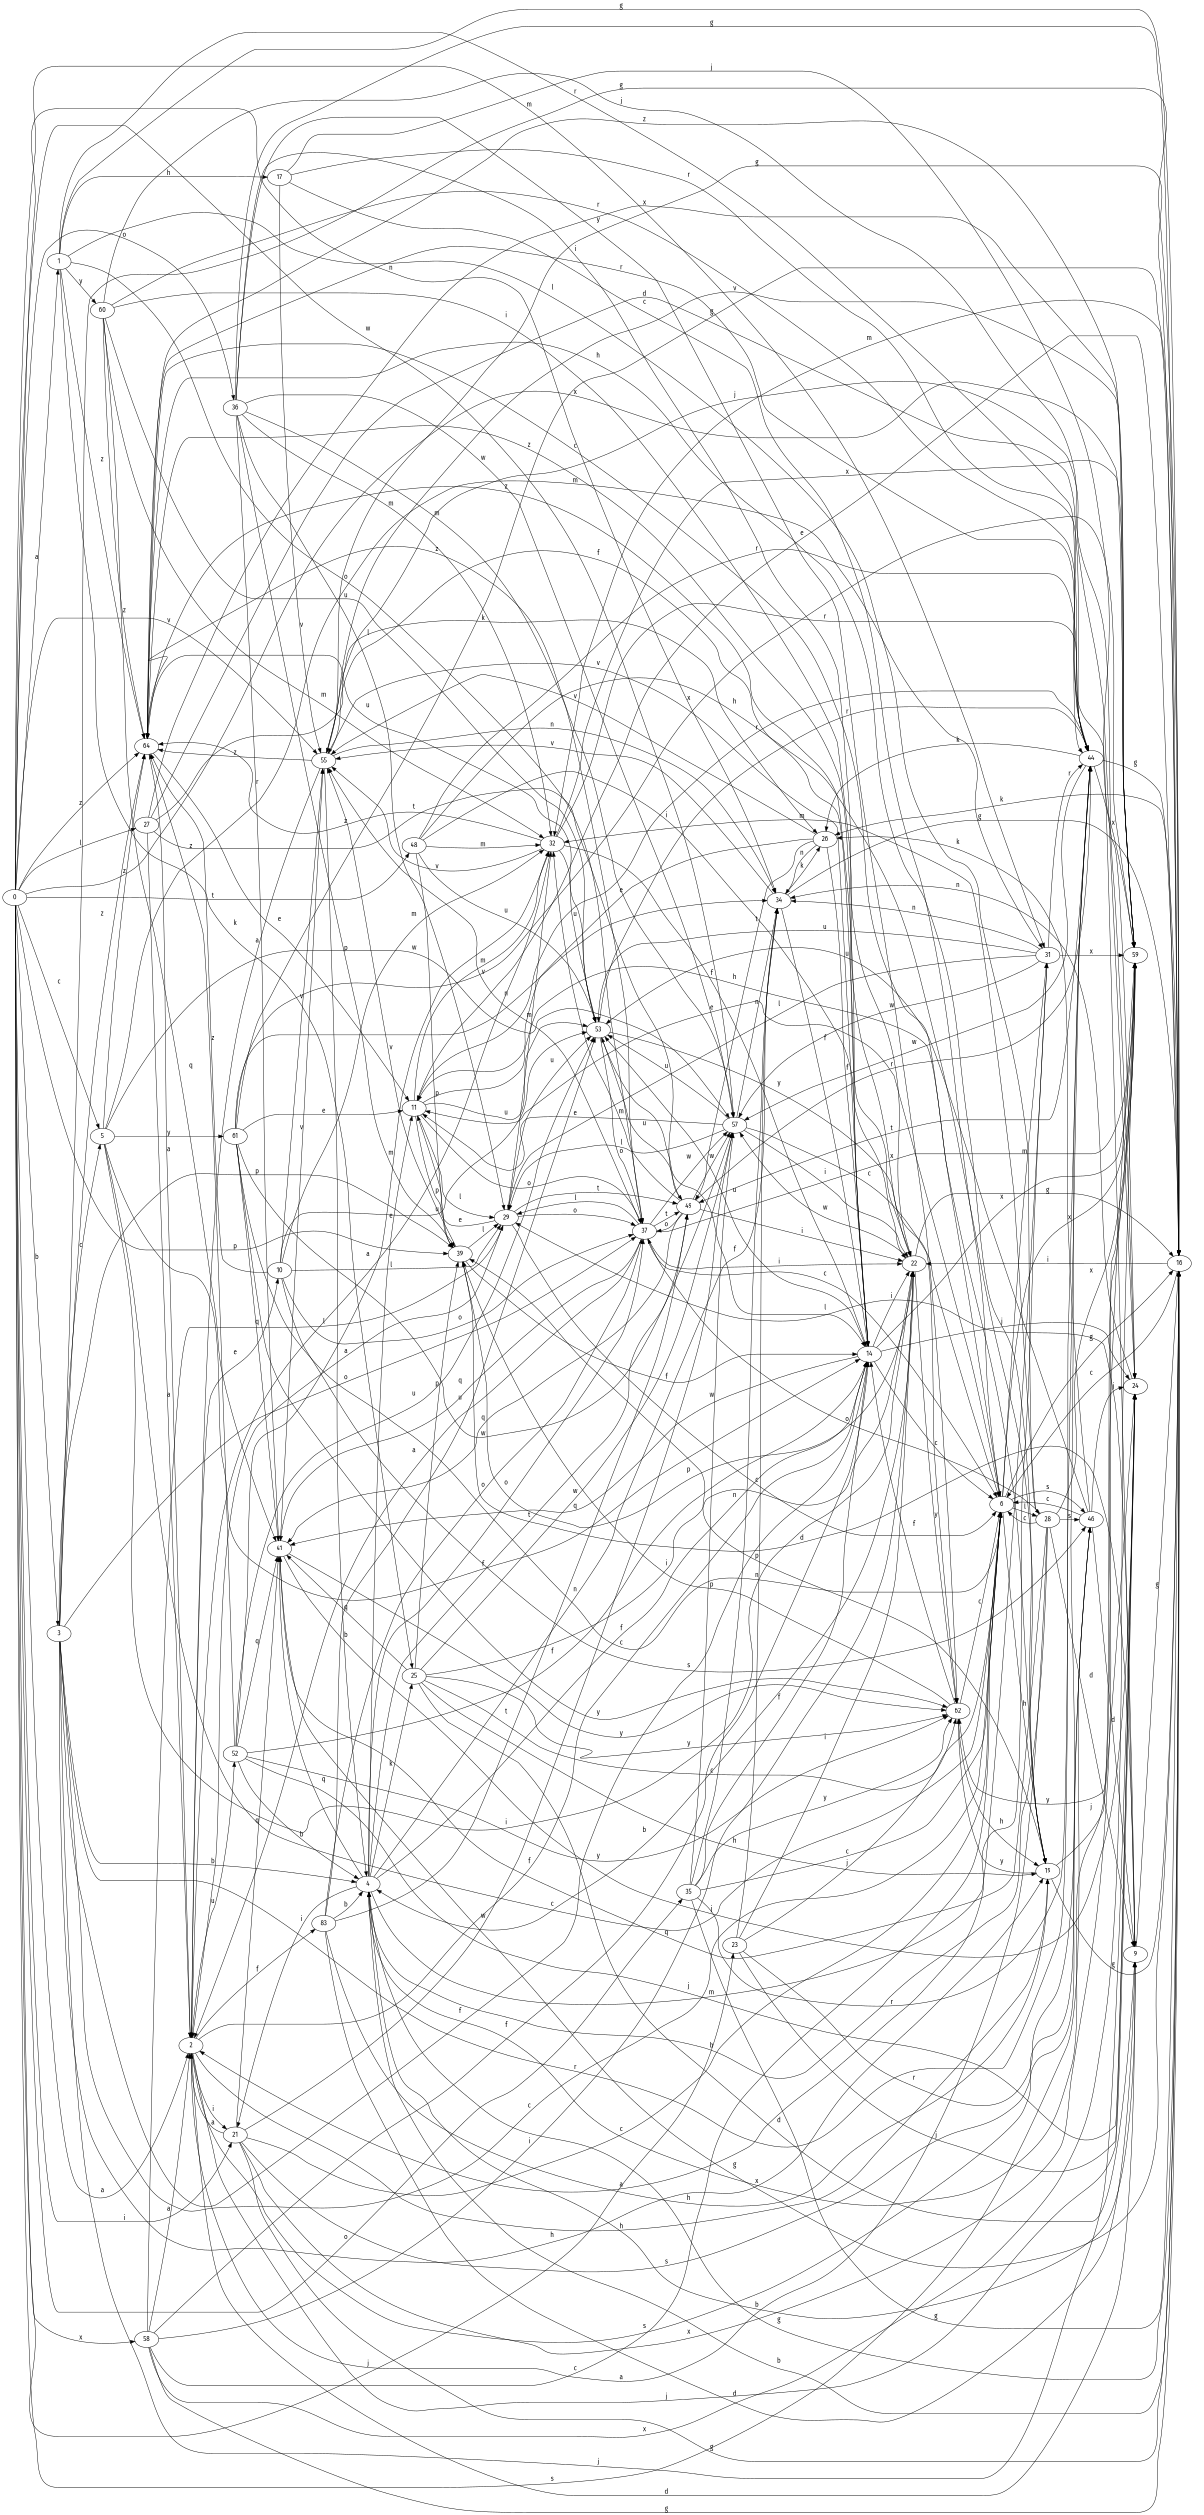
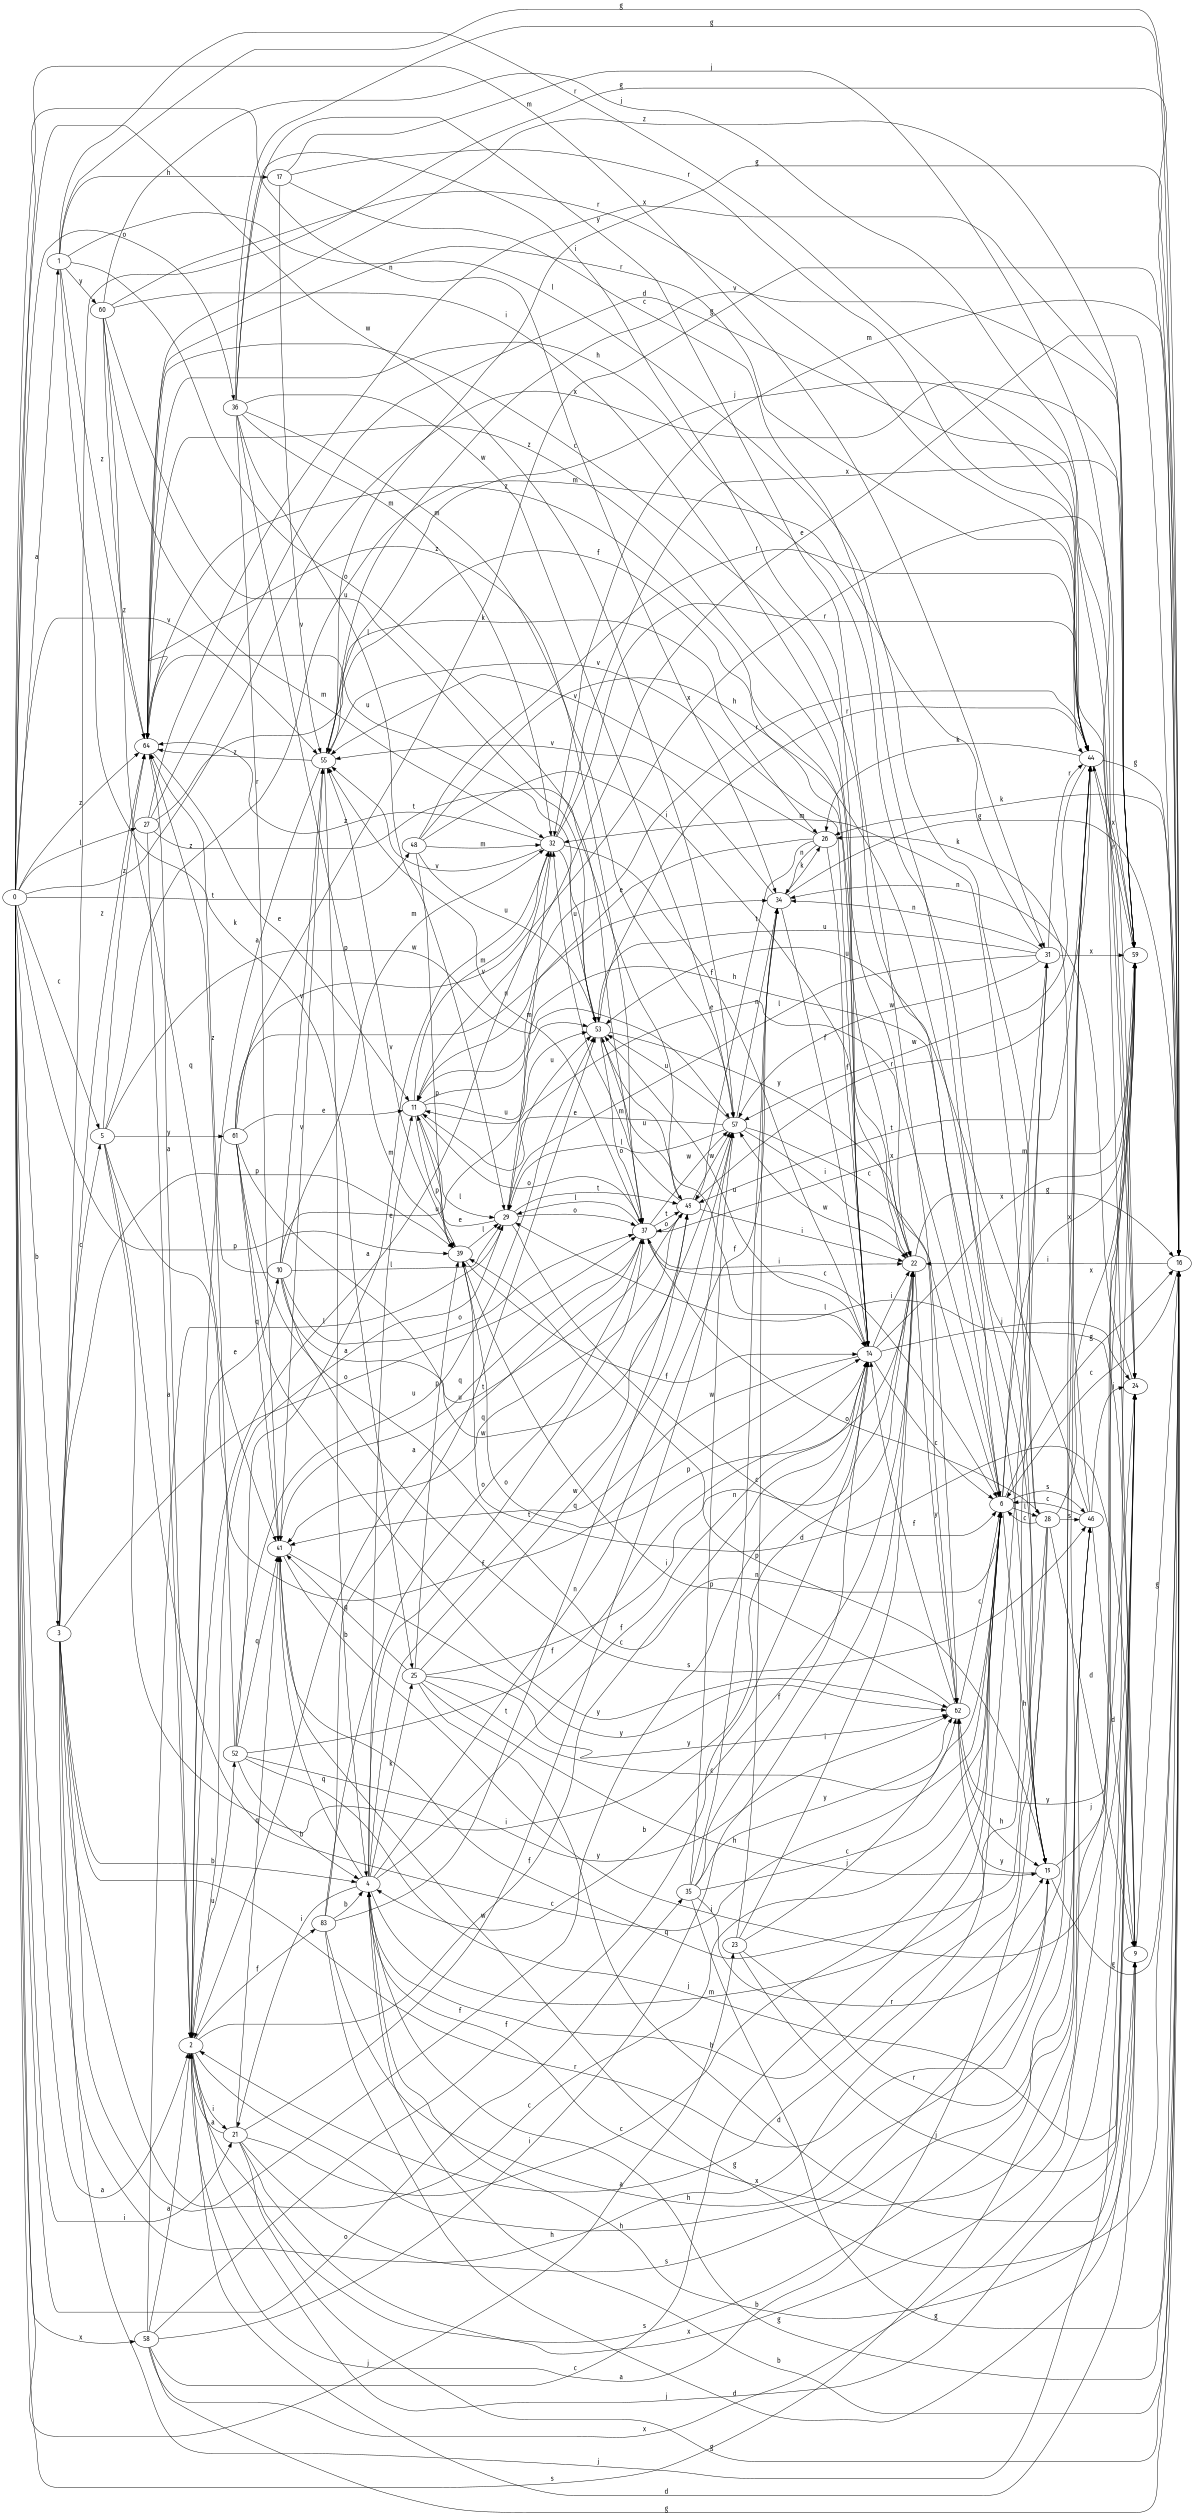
edge "55" -> "34": removed, label "n"
edge "59" -> "44": added, label "r"
edge "10" -> "49": added, label "t"
